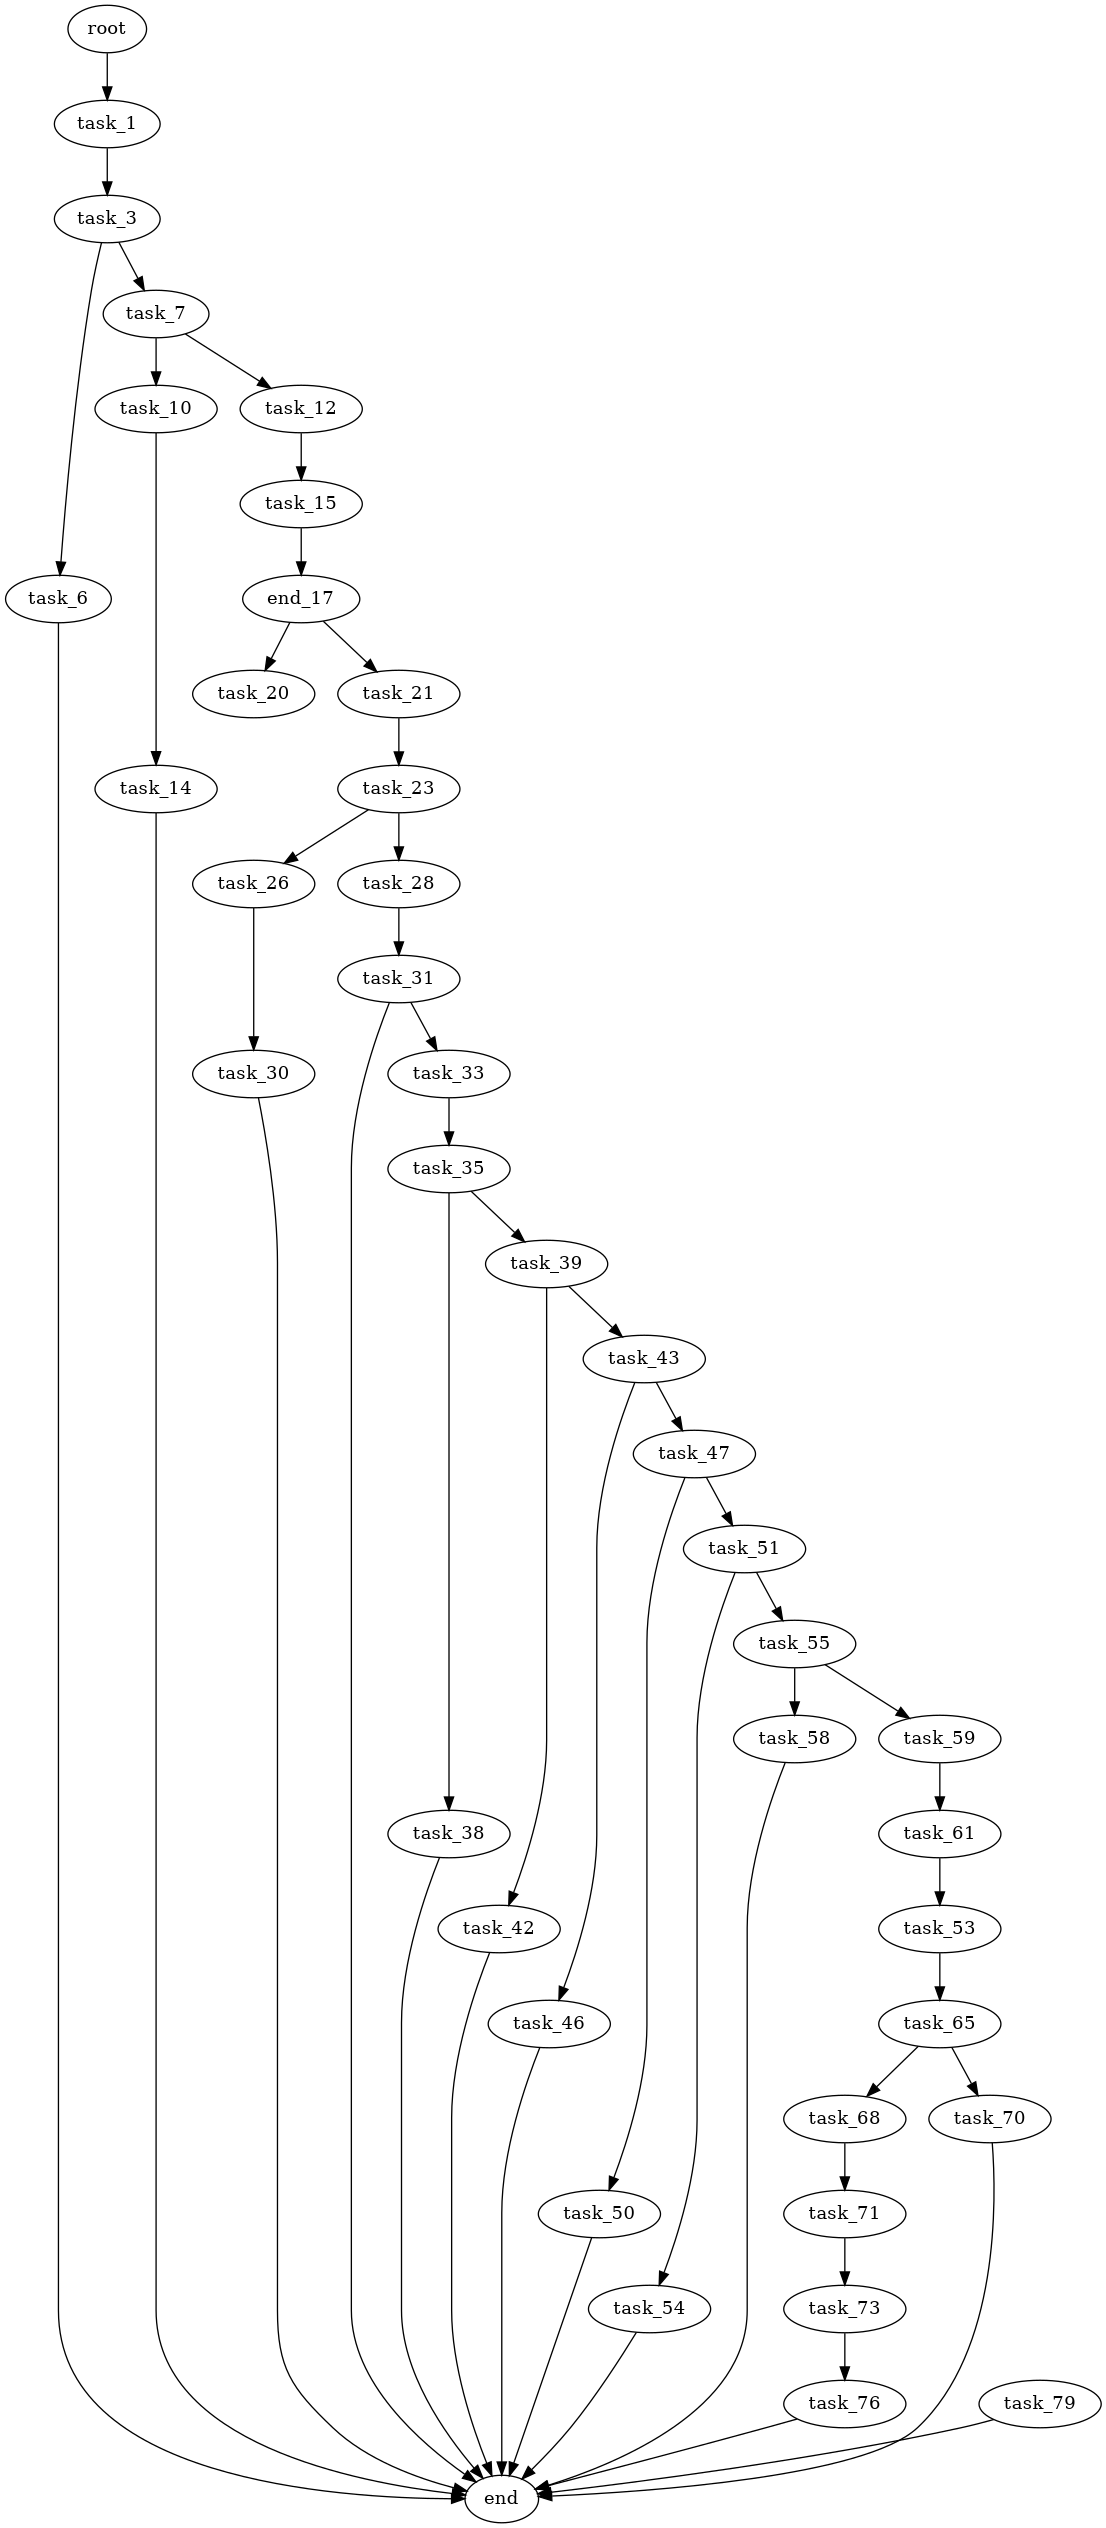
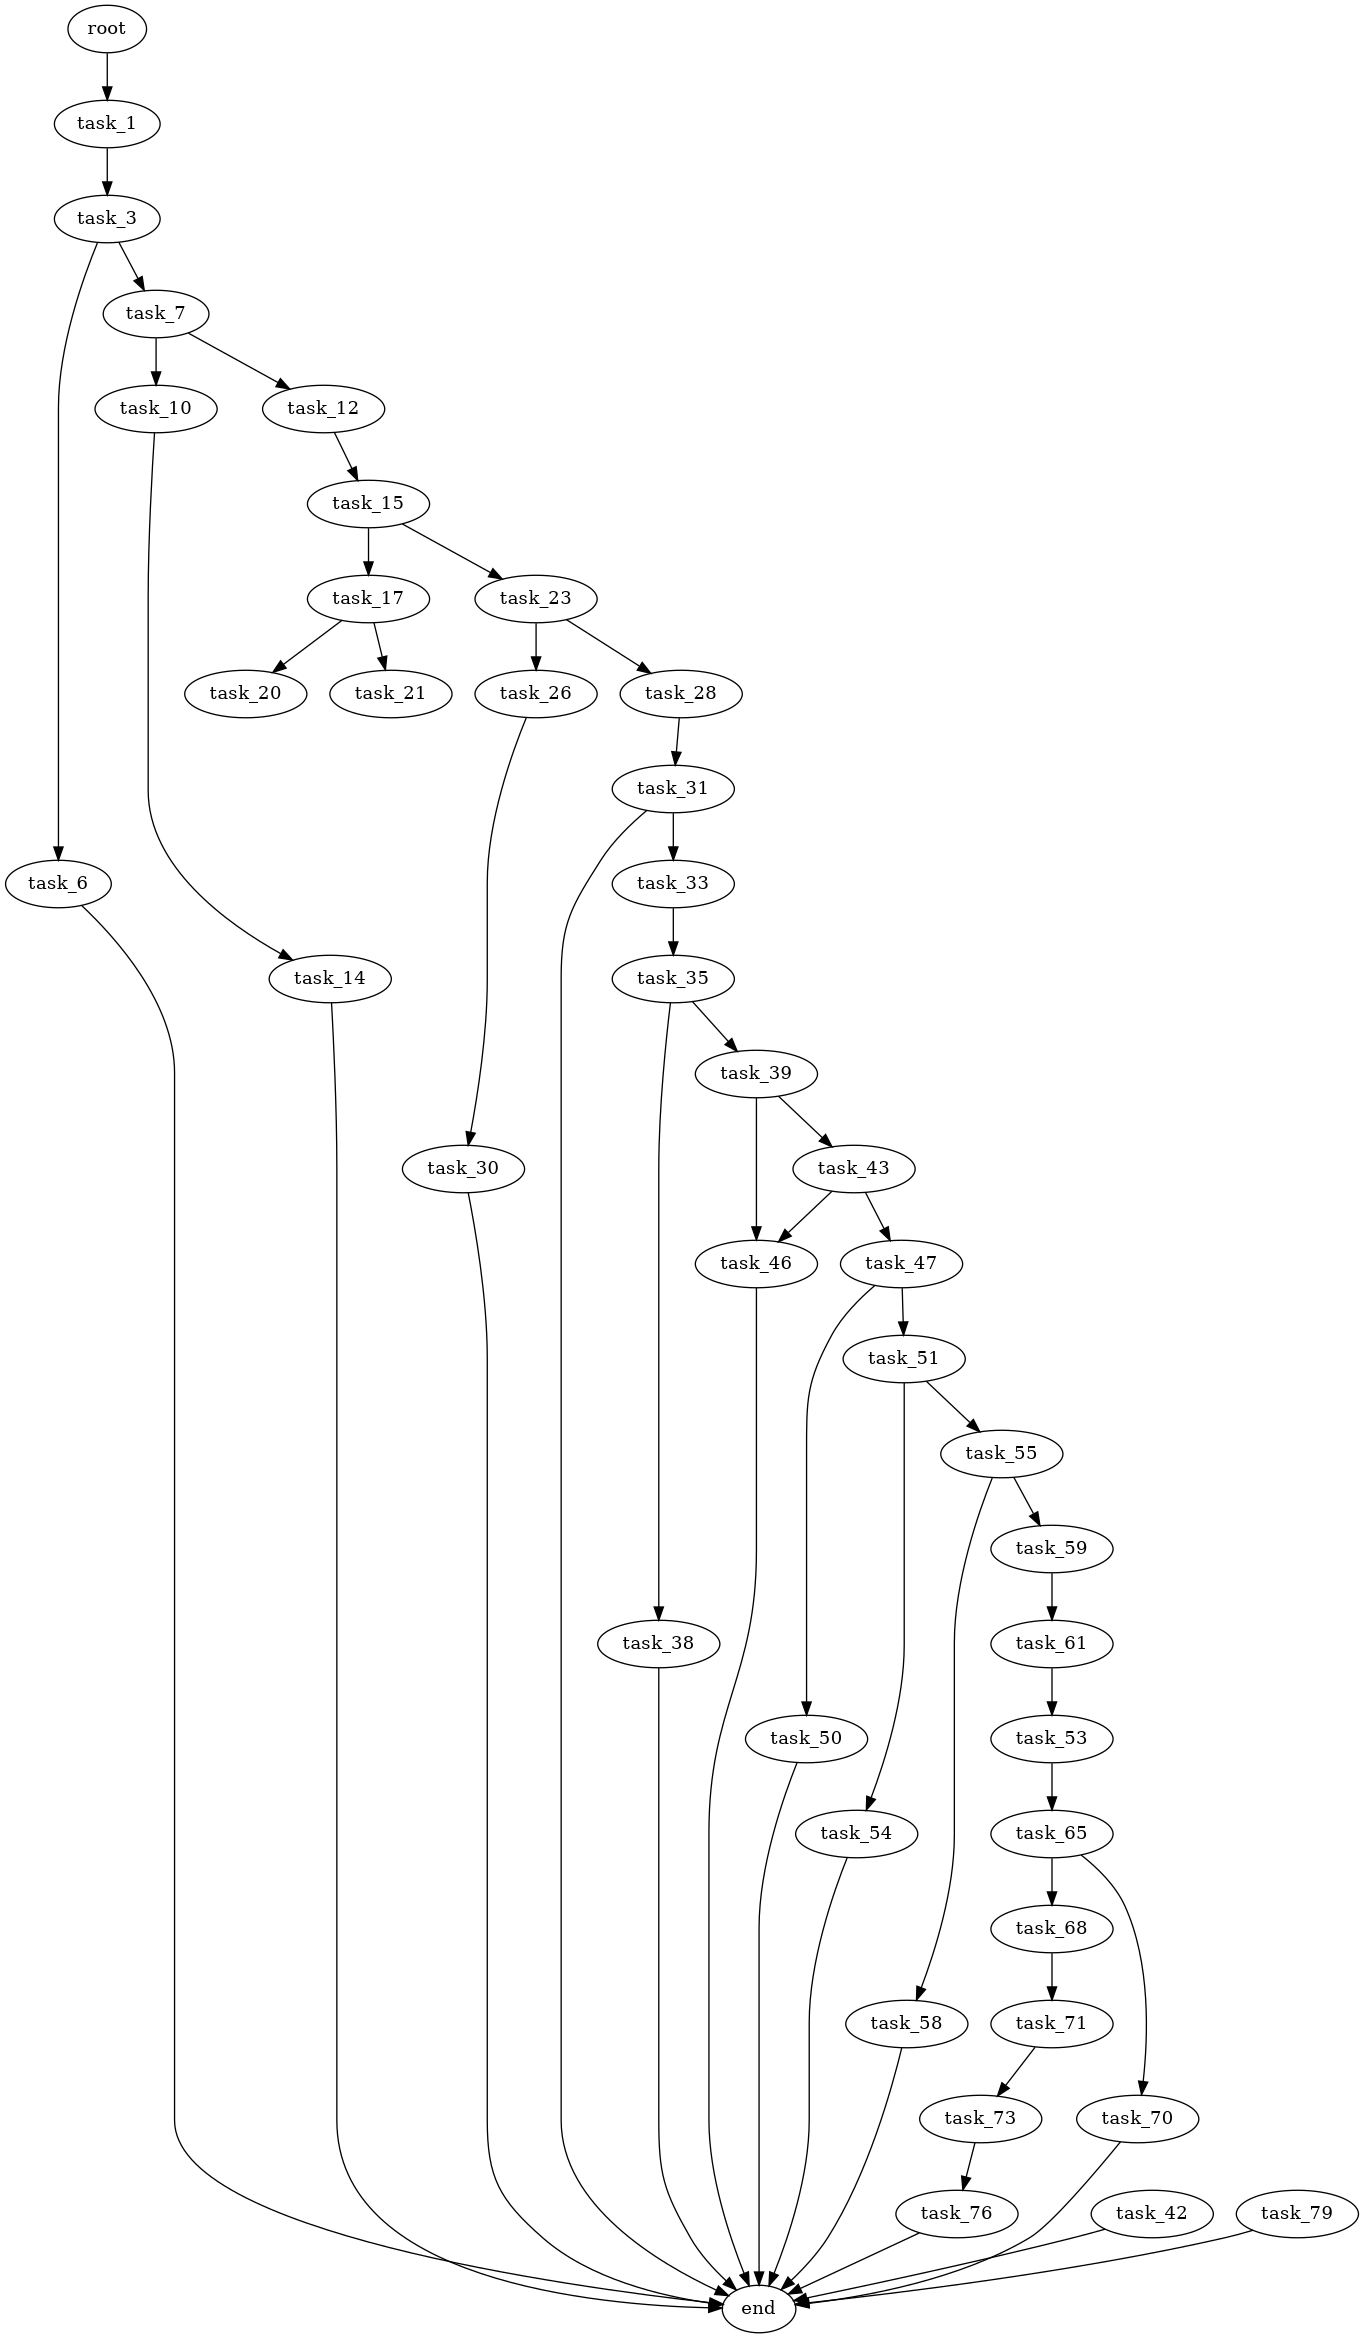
node "end_17": label "end_17" -> "task_17"
edge "task_21" -> "task_23": now "task_15" -> "task_23"
edge "task_39" -> "task_42": now "task_39" -> "task_46"
